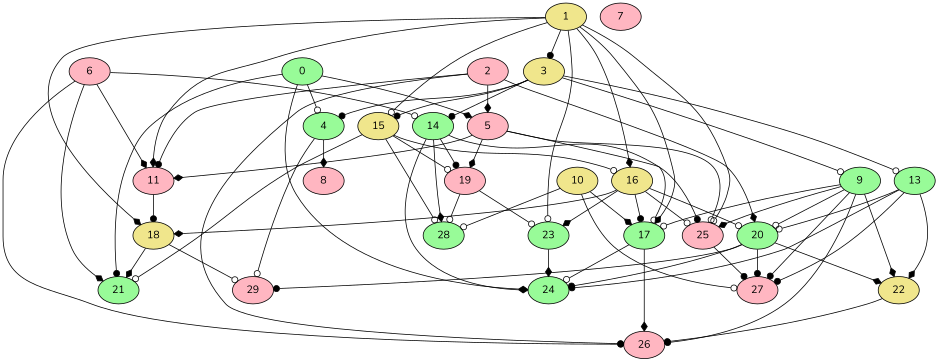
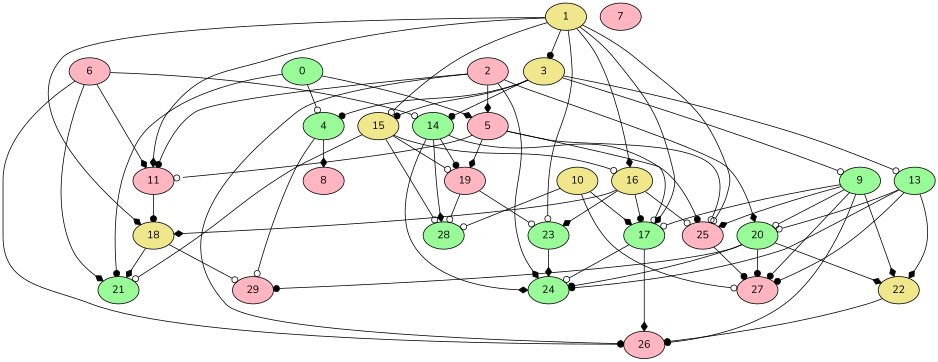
edge "5" -> "11": arrowhead diamond -> odot
edge "16" -> "20": removed
edge "0" -> "24": now "2" -> "24"
